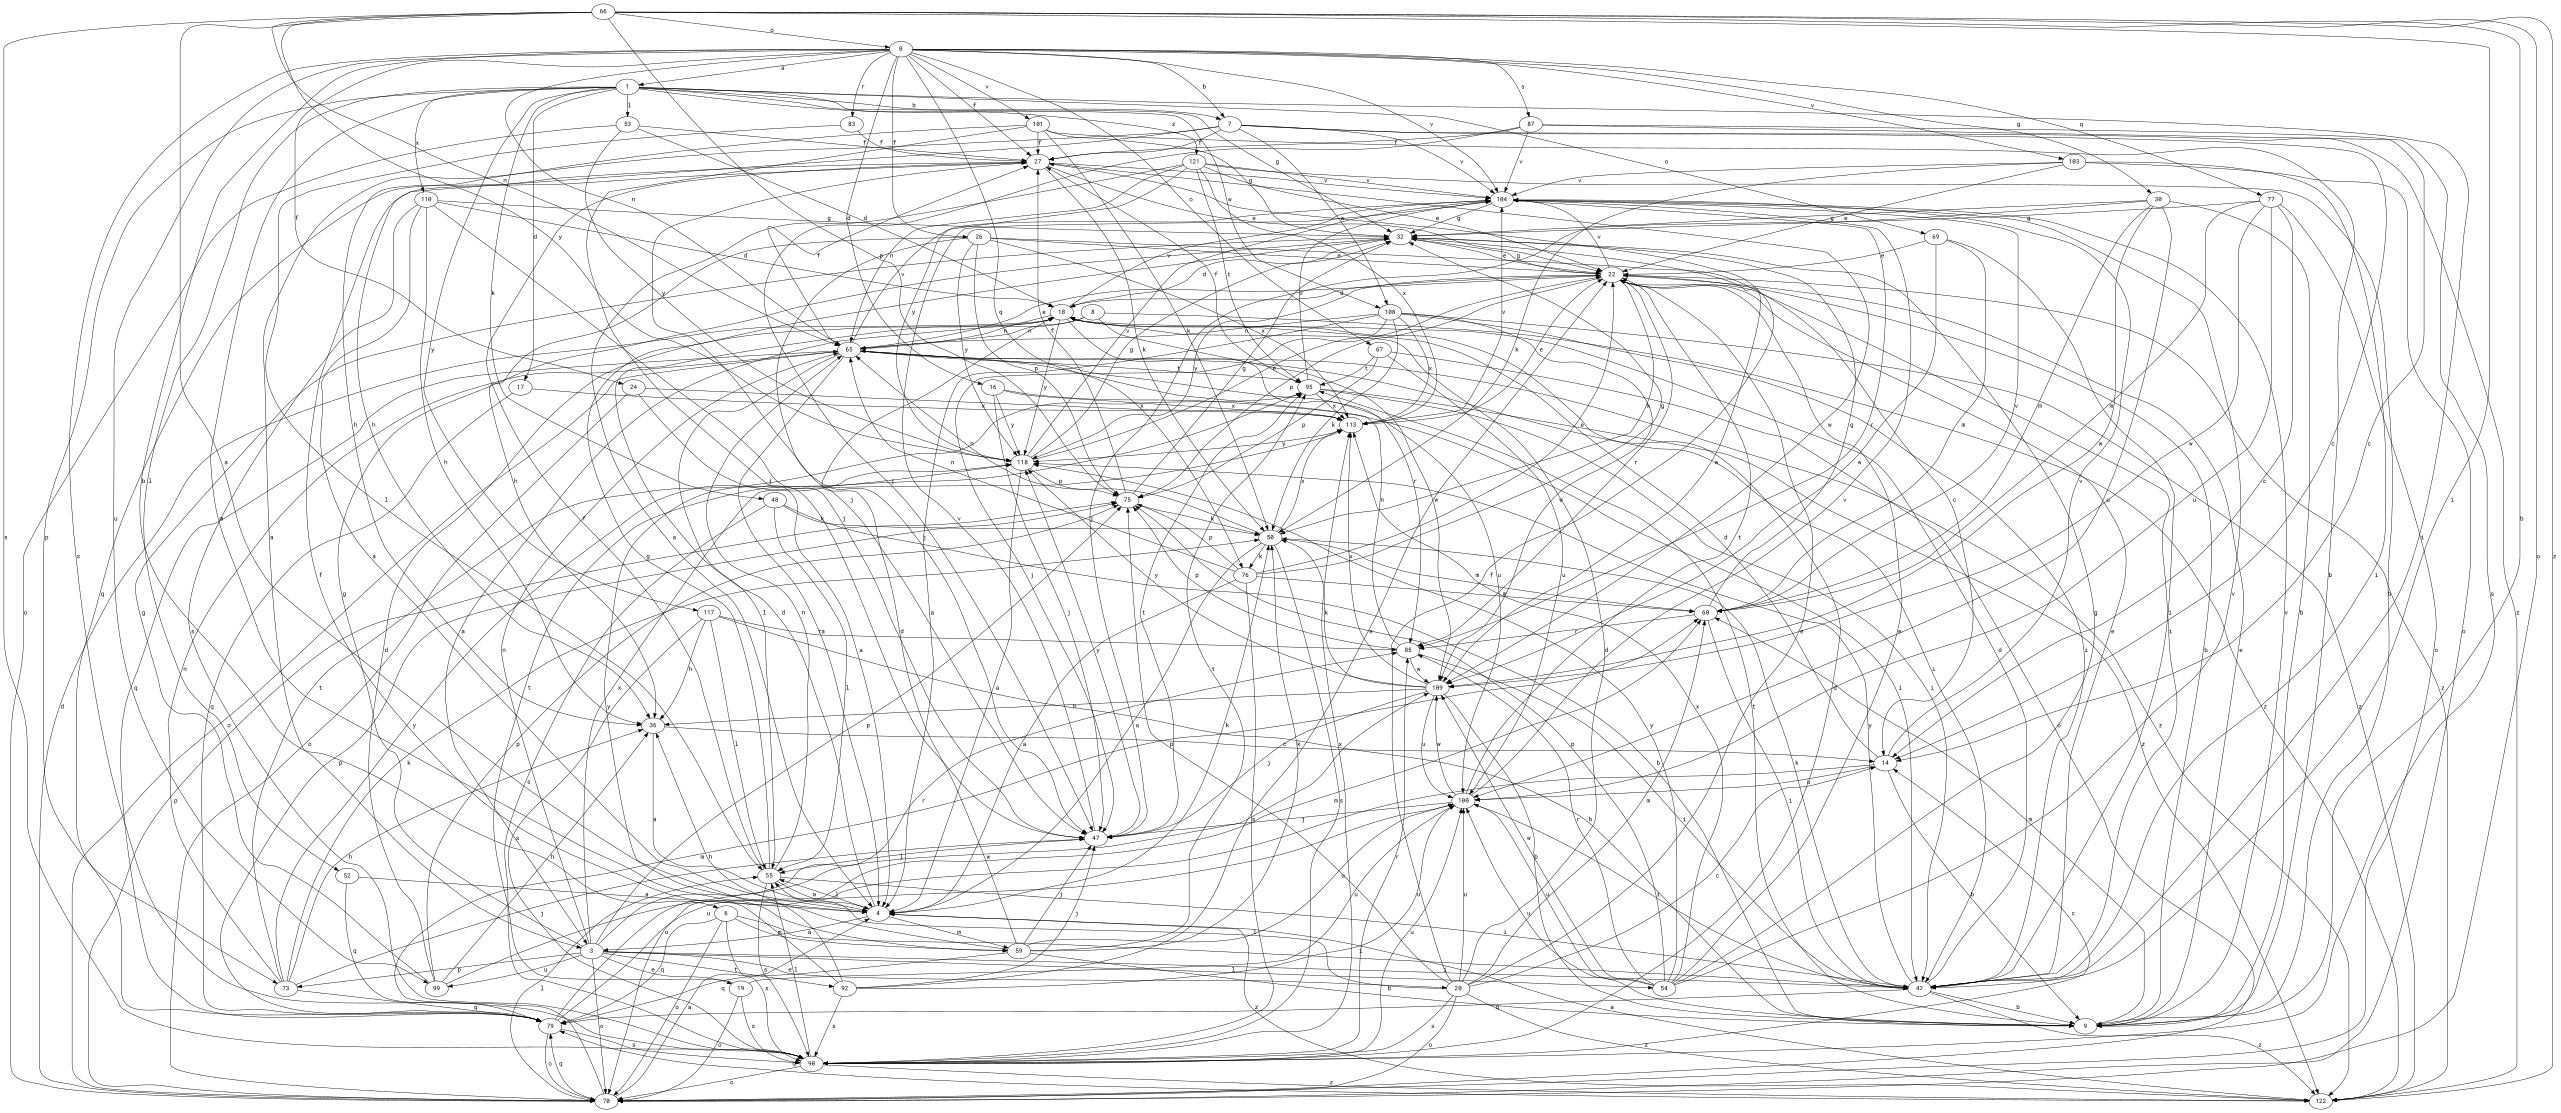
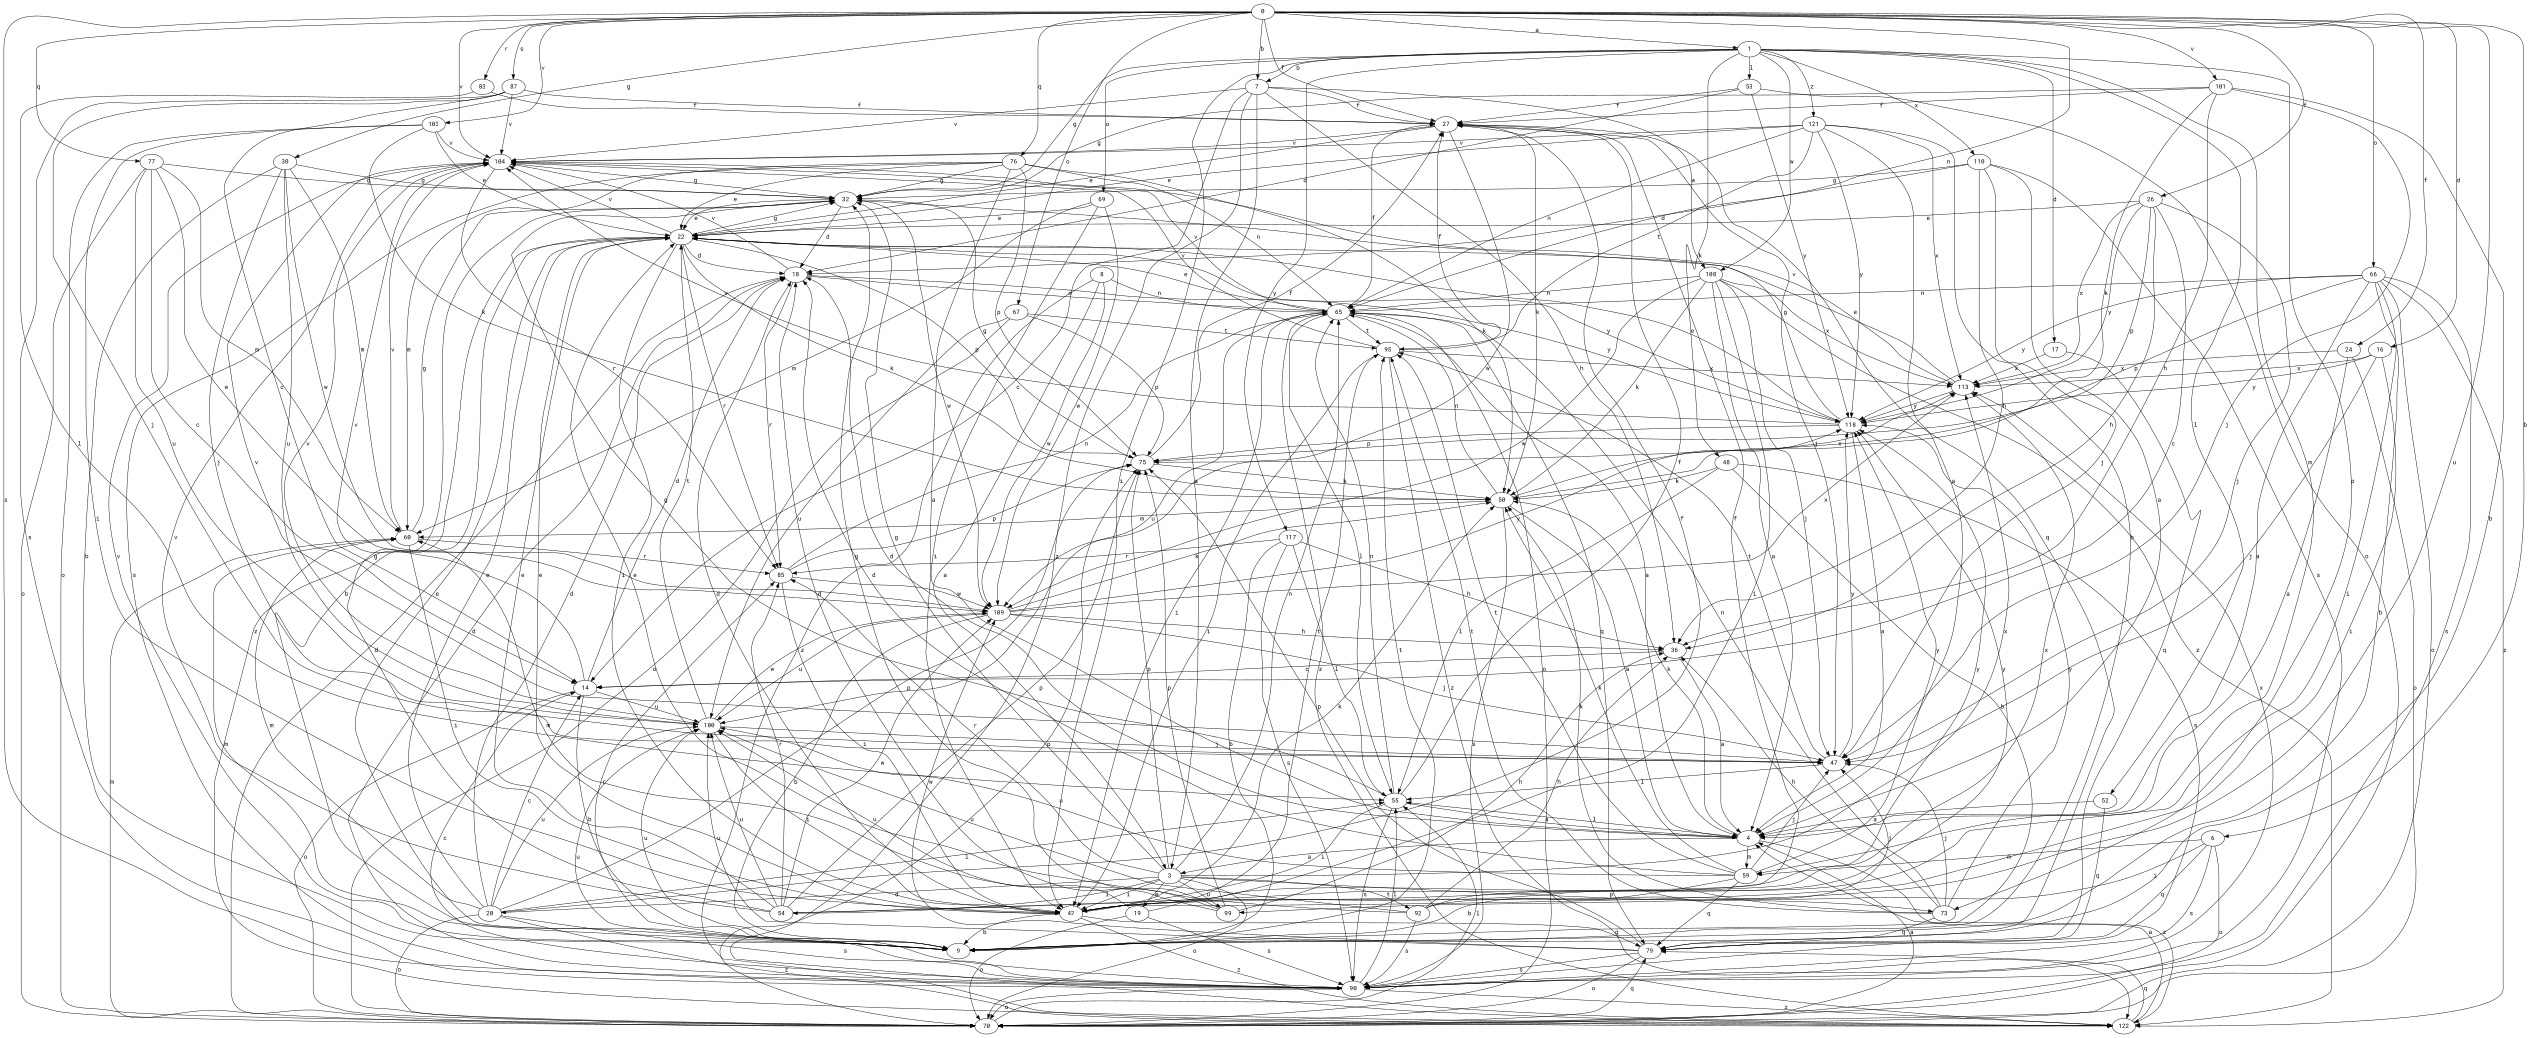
edge "66" -> "0": reversed
edge "50" -> "76": reversed
edge "3" -> "20": label "e" -> "d"
